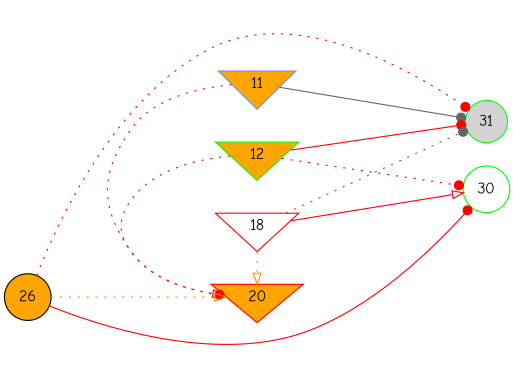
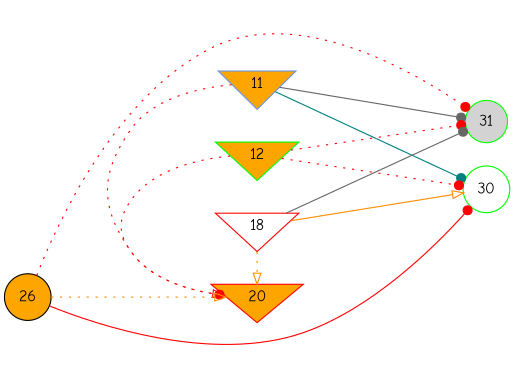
edge "11" -> "30": added
edge "12" -> "31": style solid -> dotted
edge "18" -> "31": style dotted -> solid
edge "18" -> "30": color red -> darkorange
